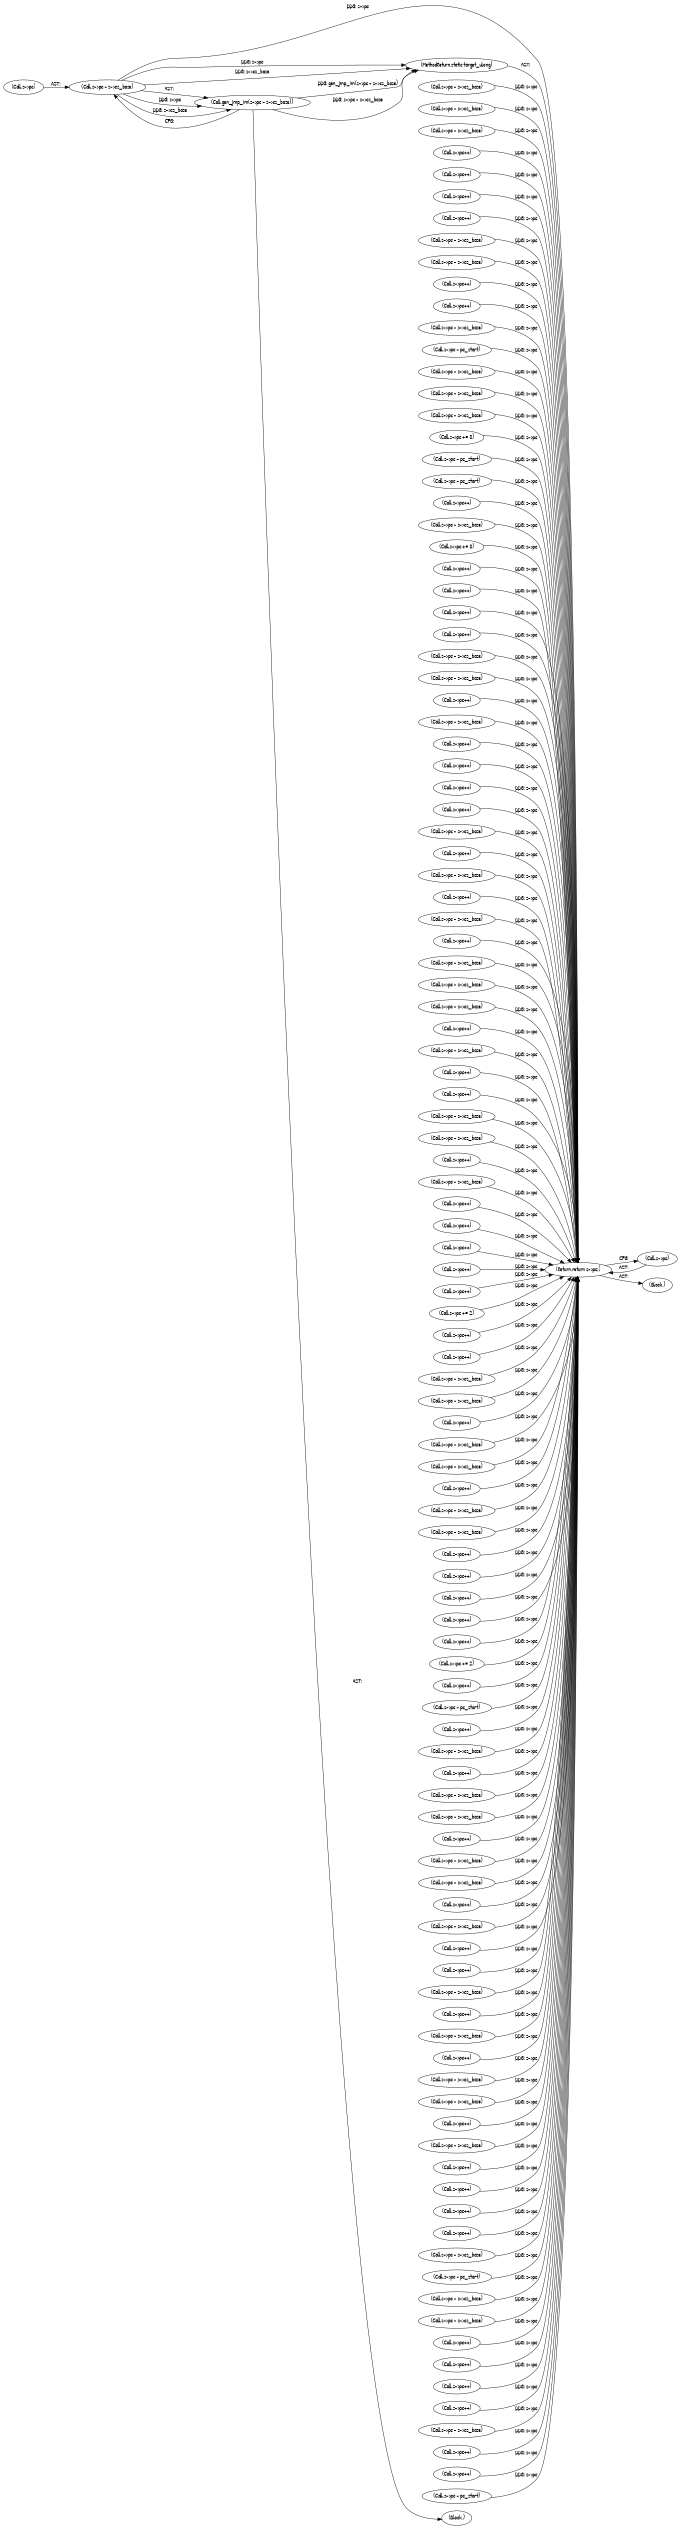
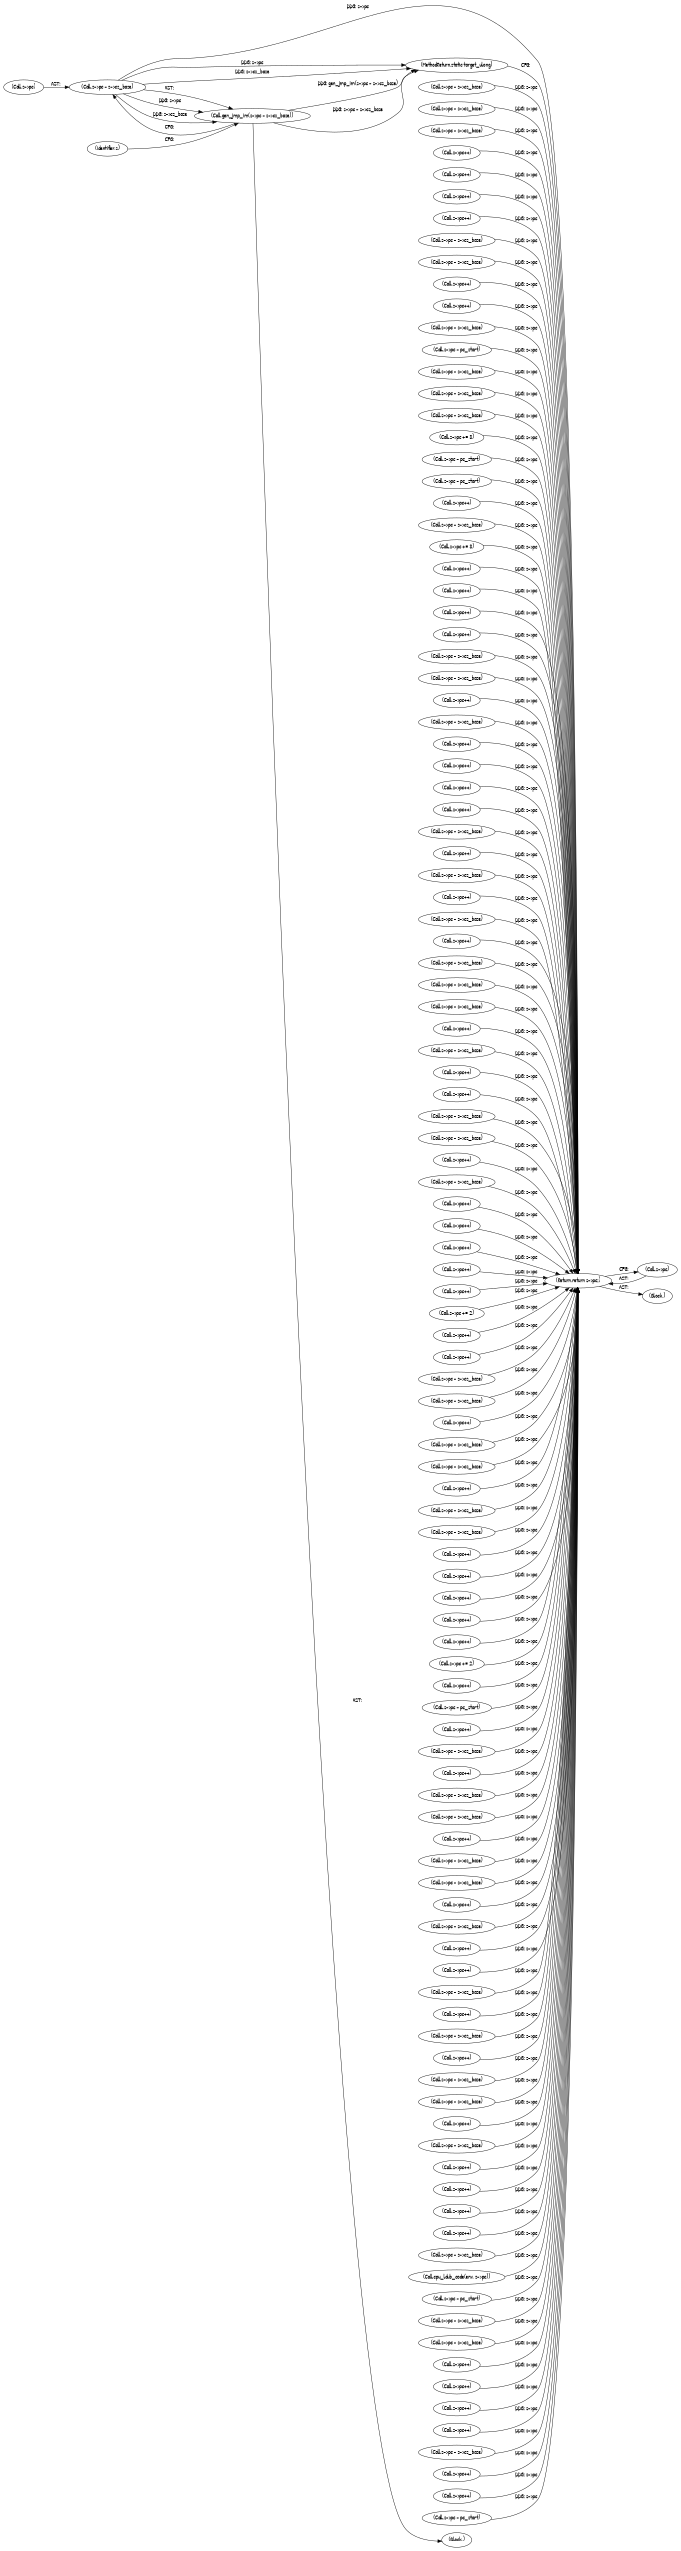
edge "(MethodReturn,static target_ulong)" -> "(Return,return s->pc;)": label "AST: " -> "CFG: "
node "(Identifier,s)": added
node "(Call,cpu_ldub_code(env, s->pc))": added
